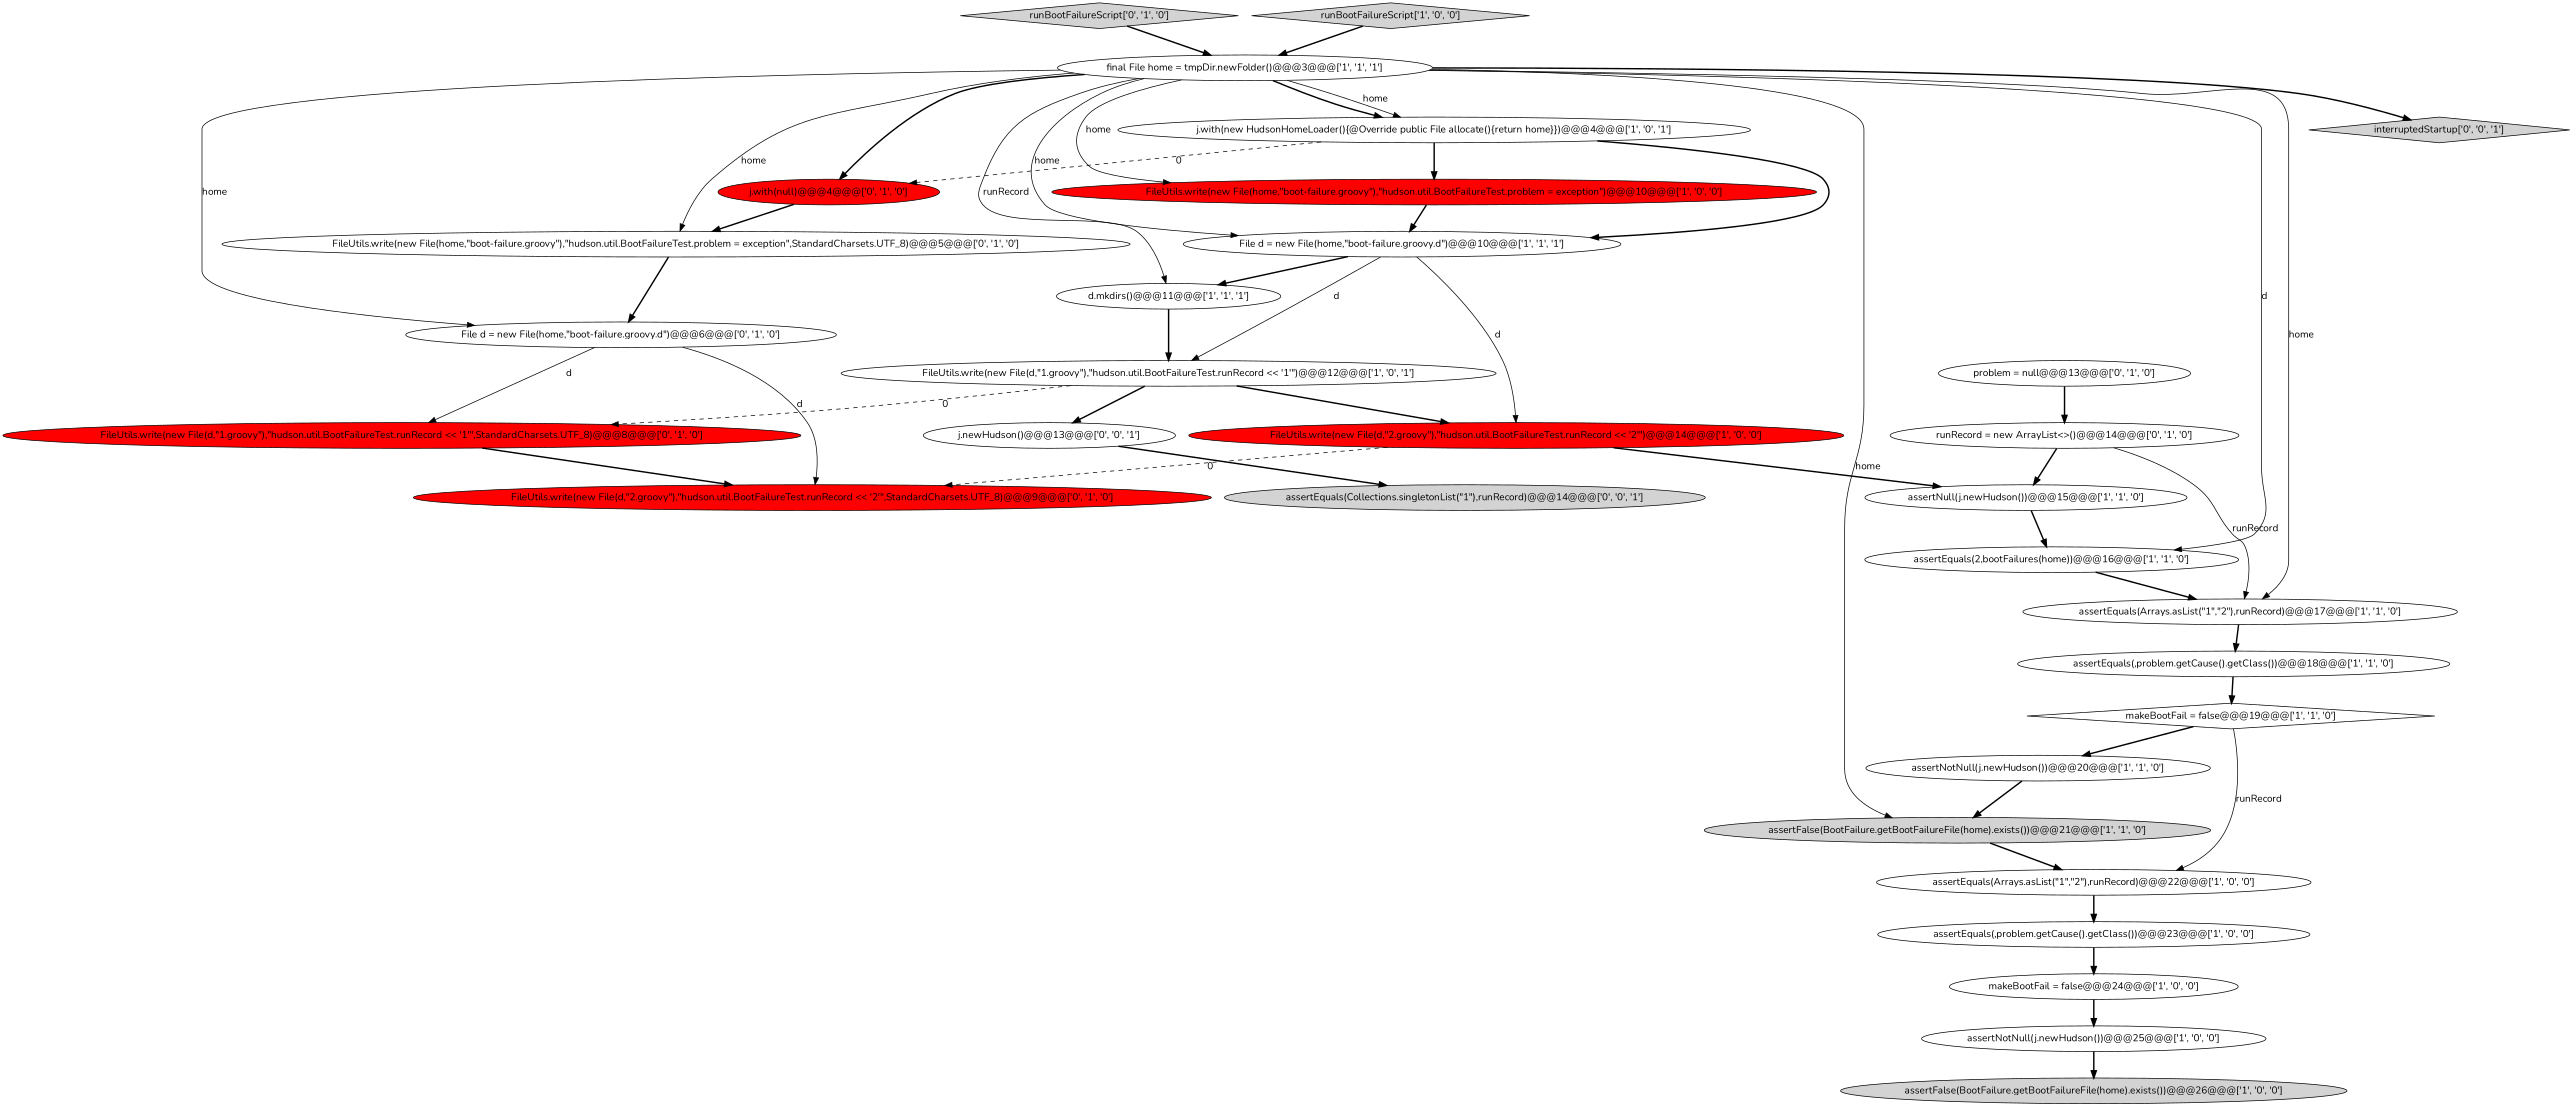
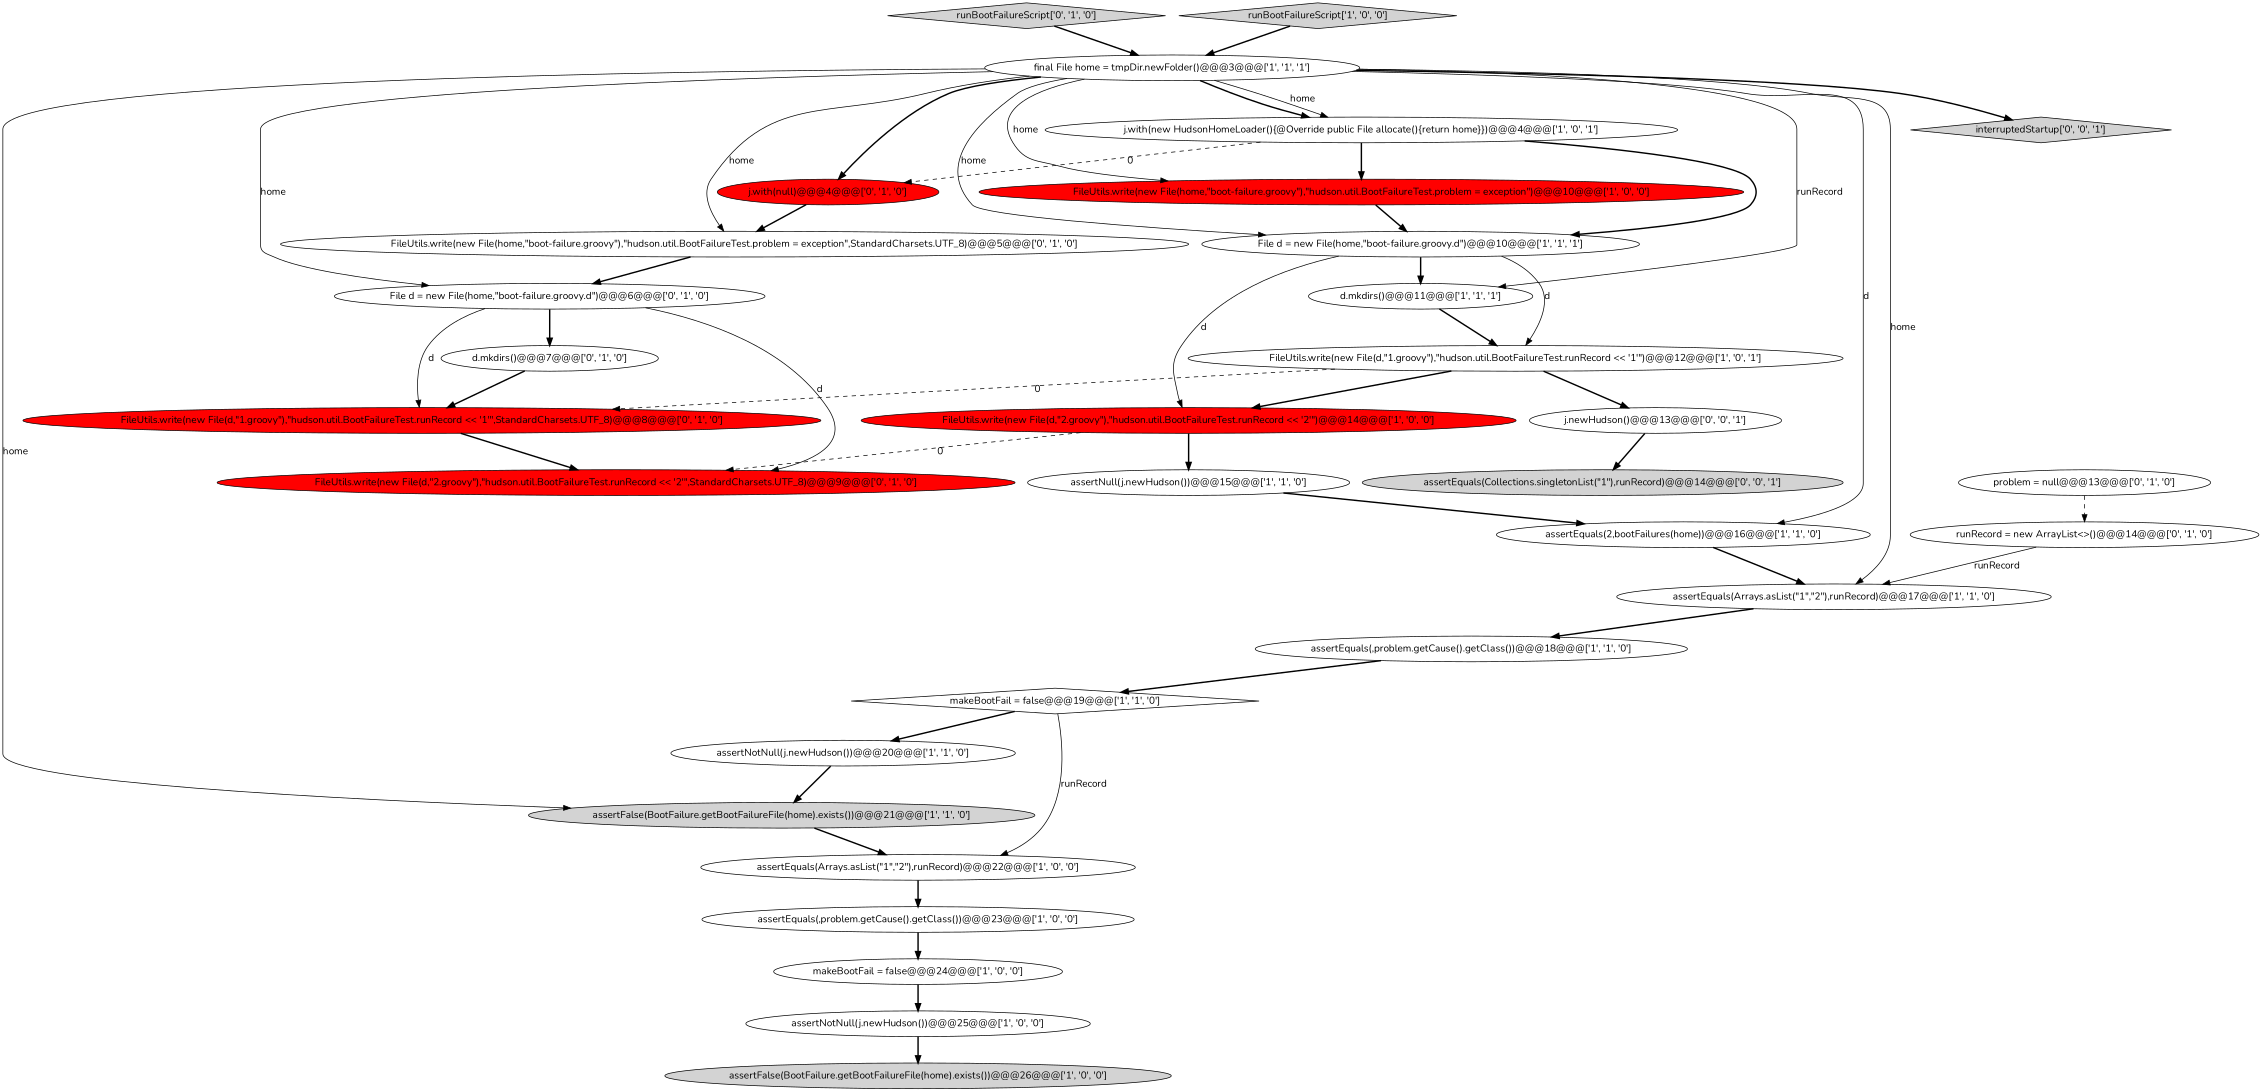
node "d.mkdirs()@@@7@@@['0', '1', '0']": added
edge "problem = null@@@13@@@['0', '1', '0']" -> "runRecord = new ArrayList<>()@@@14@@@['0', '1', '0']": style bold -> dashed
edge "runRecord = new ArrayList<>()@@@14@@@['0', '1', '0']" -> "assertNull(j.newHudson())@@@15@@@['1', '1', '0']": removed
